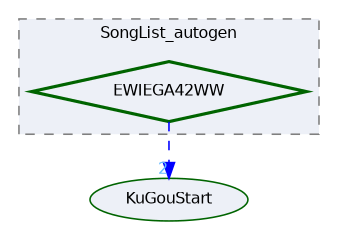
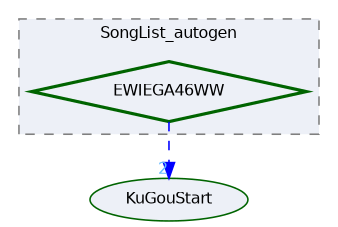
node "EWIEGA42WW": label "EWIEGA42WW" -> "EWIEGA46WW"
